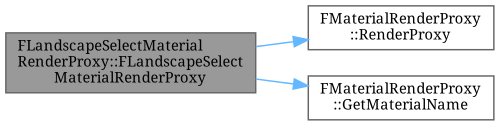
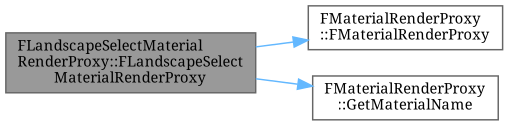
node "FMaterialRenderProxy ::RenderProxy": label "FMaterialRenderProxy ::RenderProxy" -> "FMaterialRenderProxy ::FMaterialRenderProxy"
